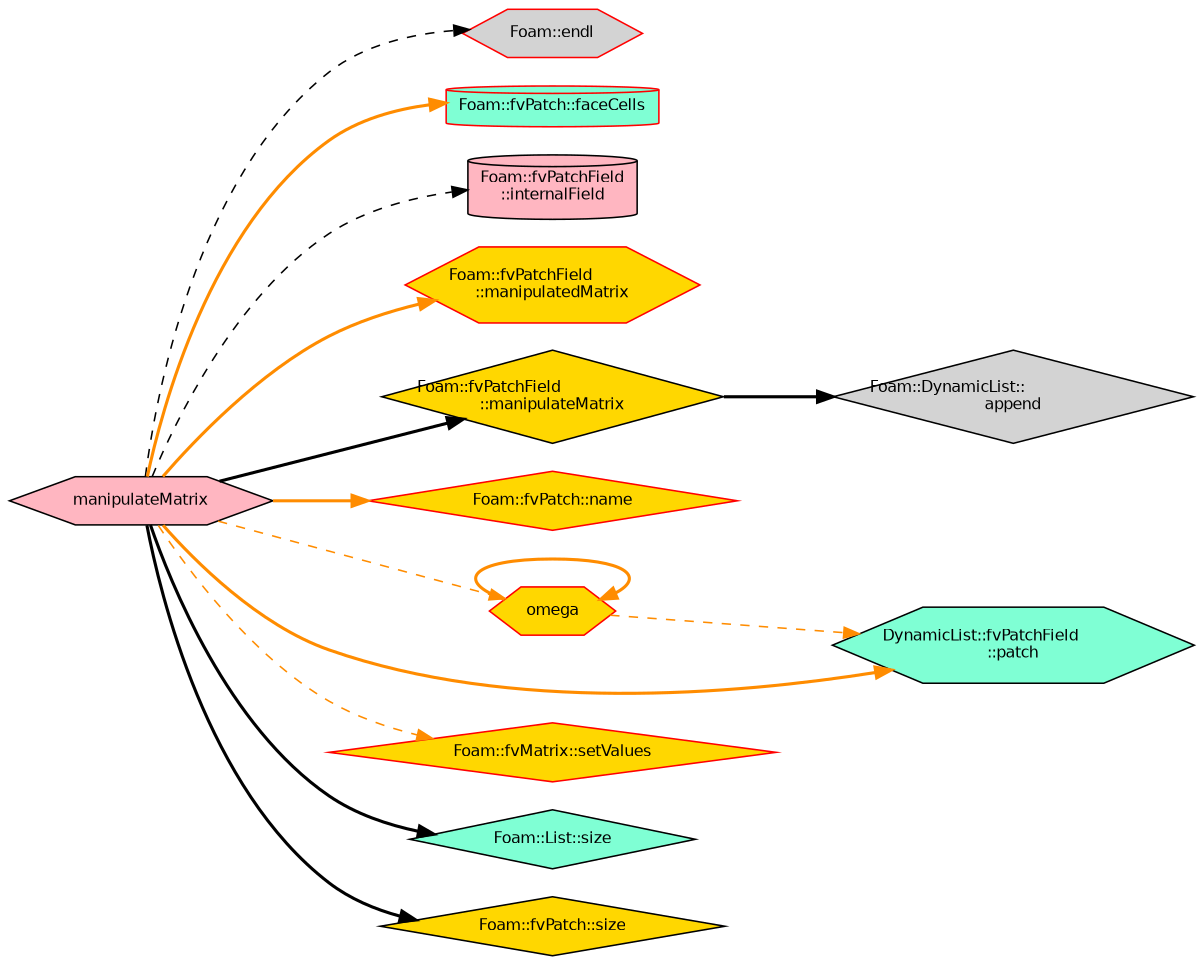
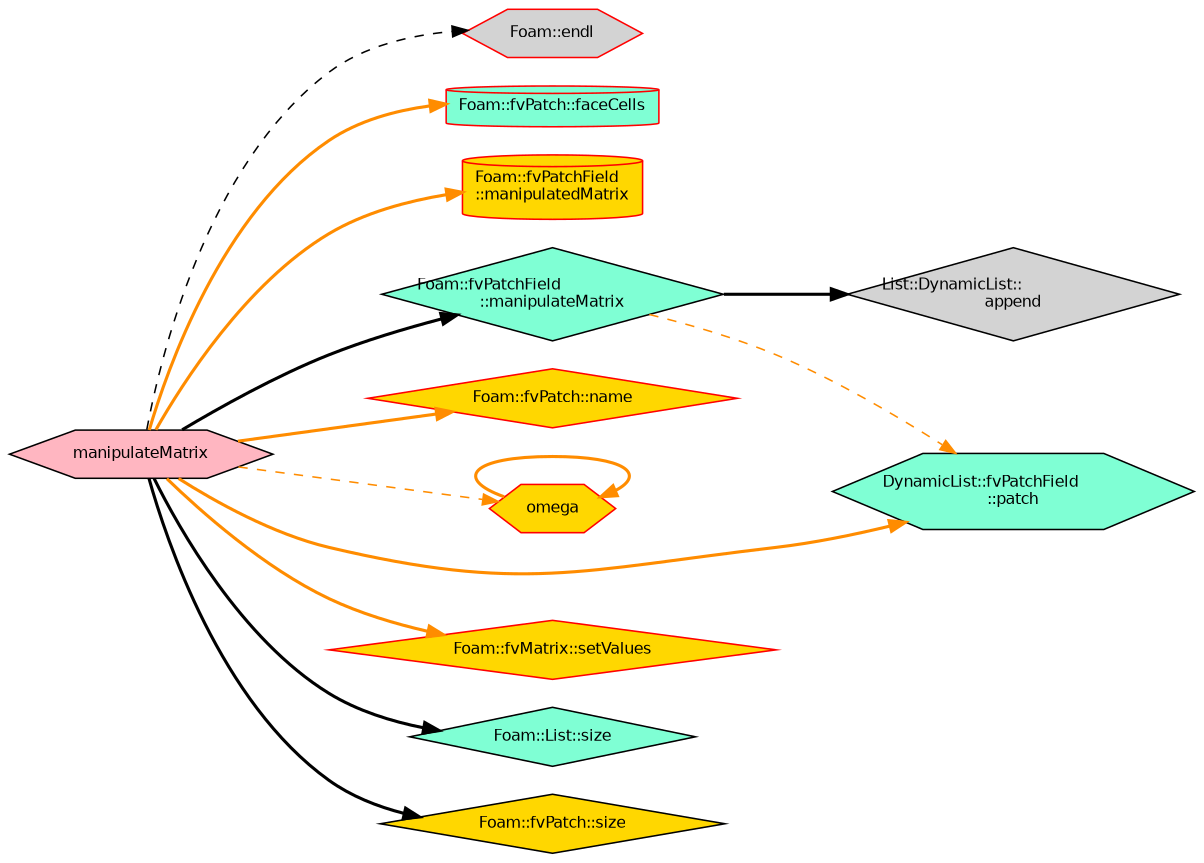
node "Foam::fvPatchField ::internalField": removed
node "Foam::fvPatchField ::manipulatedMatrix": shape hexagon -> cylinder
node "Foam::fvPatchField ::manipulateMatrix": fillcolor gold -> aquamarine
node "Foam::DynamicList:: append": label "Foam::DynamicList:: append" -> "List::DynamicList:: append"
edge "omega" -> "DynamicList::fvPatchField ::patch": now "Foam::fvPatchField ::manipulateMatrix" -> "DynamicList::fvPatchField ::patch"
edge "manipulateMatrix" -> "Foam::fvMatrix::setValues": style dashed -> bold
